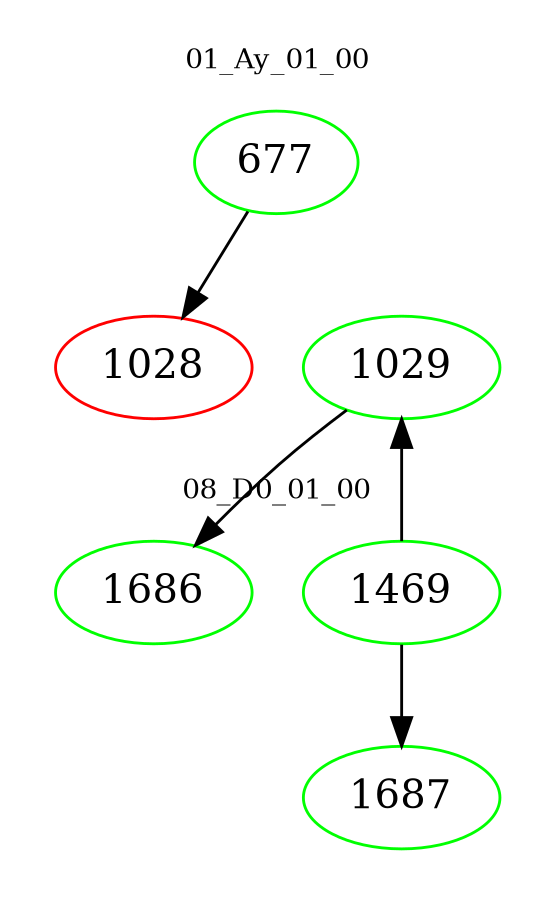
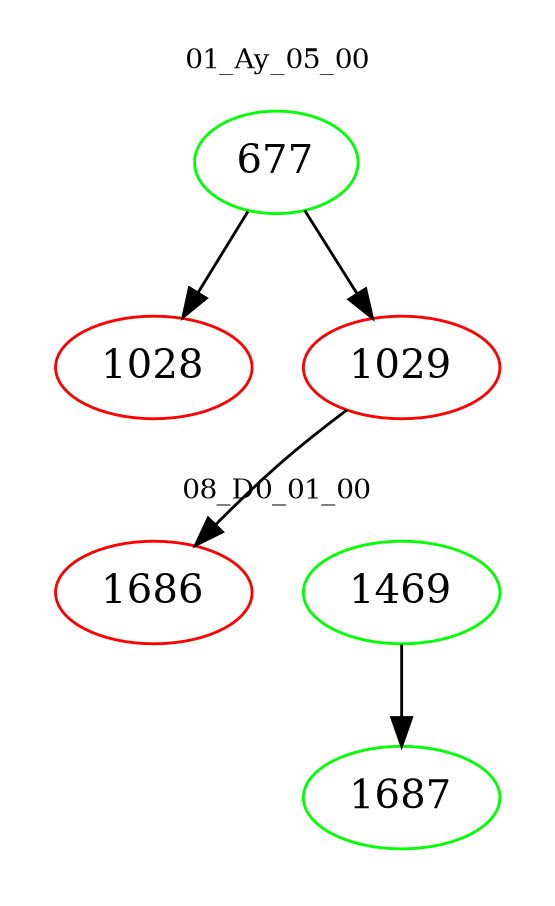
cluster "01_Ay_01_00": label "01_Ay_01_00" -> "01_Ay_05_00"
node "1029": color green -> red
edge "1469" -> "1029": now "677" -> "1029"
node "1686": color green -> red
